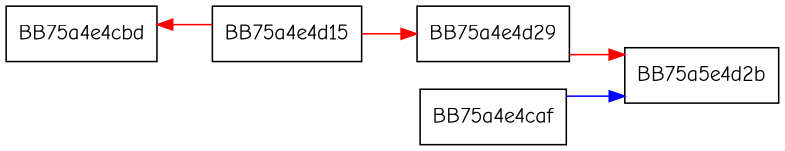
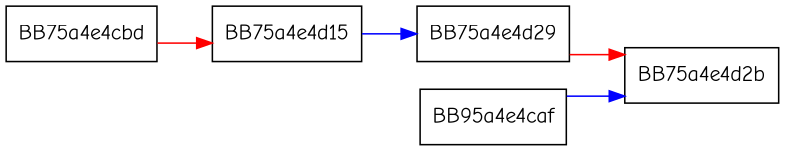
edge "BB75a4e4d15" -> "BB75a4e4cbd": reversed
edge "BB75a4e4d15" -> "BB75a4e4d29": color red -> blue
node "BB75a5e4d2b": label "BB75a5e4d2b" -> "BB75a4e4d2b"
node "BB75a4e4caf": label "BB75a4e4caf" -> "BB95a4e4caf"
